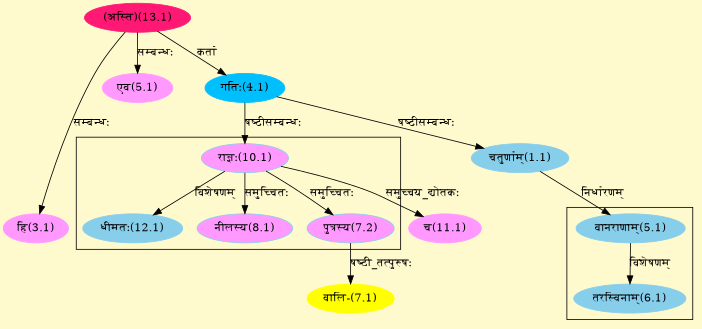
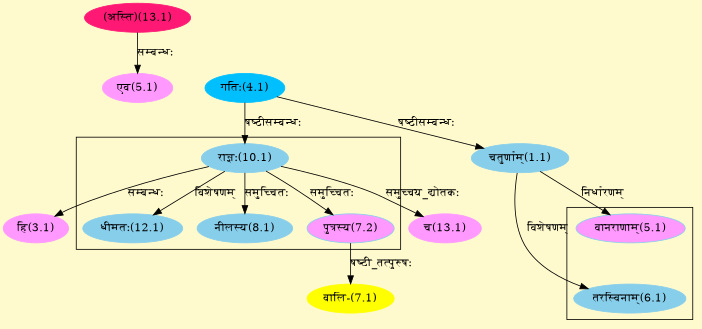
edge "(अस्ति)(13.1)" -> "गतिः(4.1)": removed, label "कर्ता"
edge "(अस्ति)(13.1)" -> "हि(3.1)": now "राज्ञः(10.1)" -> "हि(3.1)"
node "राज्ञः(10.1)": fillcolor #ff99ff -> #87ceeb
node "नीलस्य(8.1)": fillcolor #ff99ff -> #87ceeb
node "च(11.1)": label "च(11.1)" -> "च(13.1)"
node "वानराणाम्(5.1)": fillcolor #87ceeb -> #ff99ff
edge "वानराणाम्(5.1)" -> "तरस्विनाम्(6.1)": now "चतुर्णाम्(1.1)" -> "तरस्विनाम्(6.1)"
